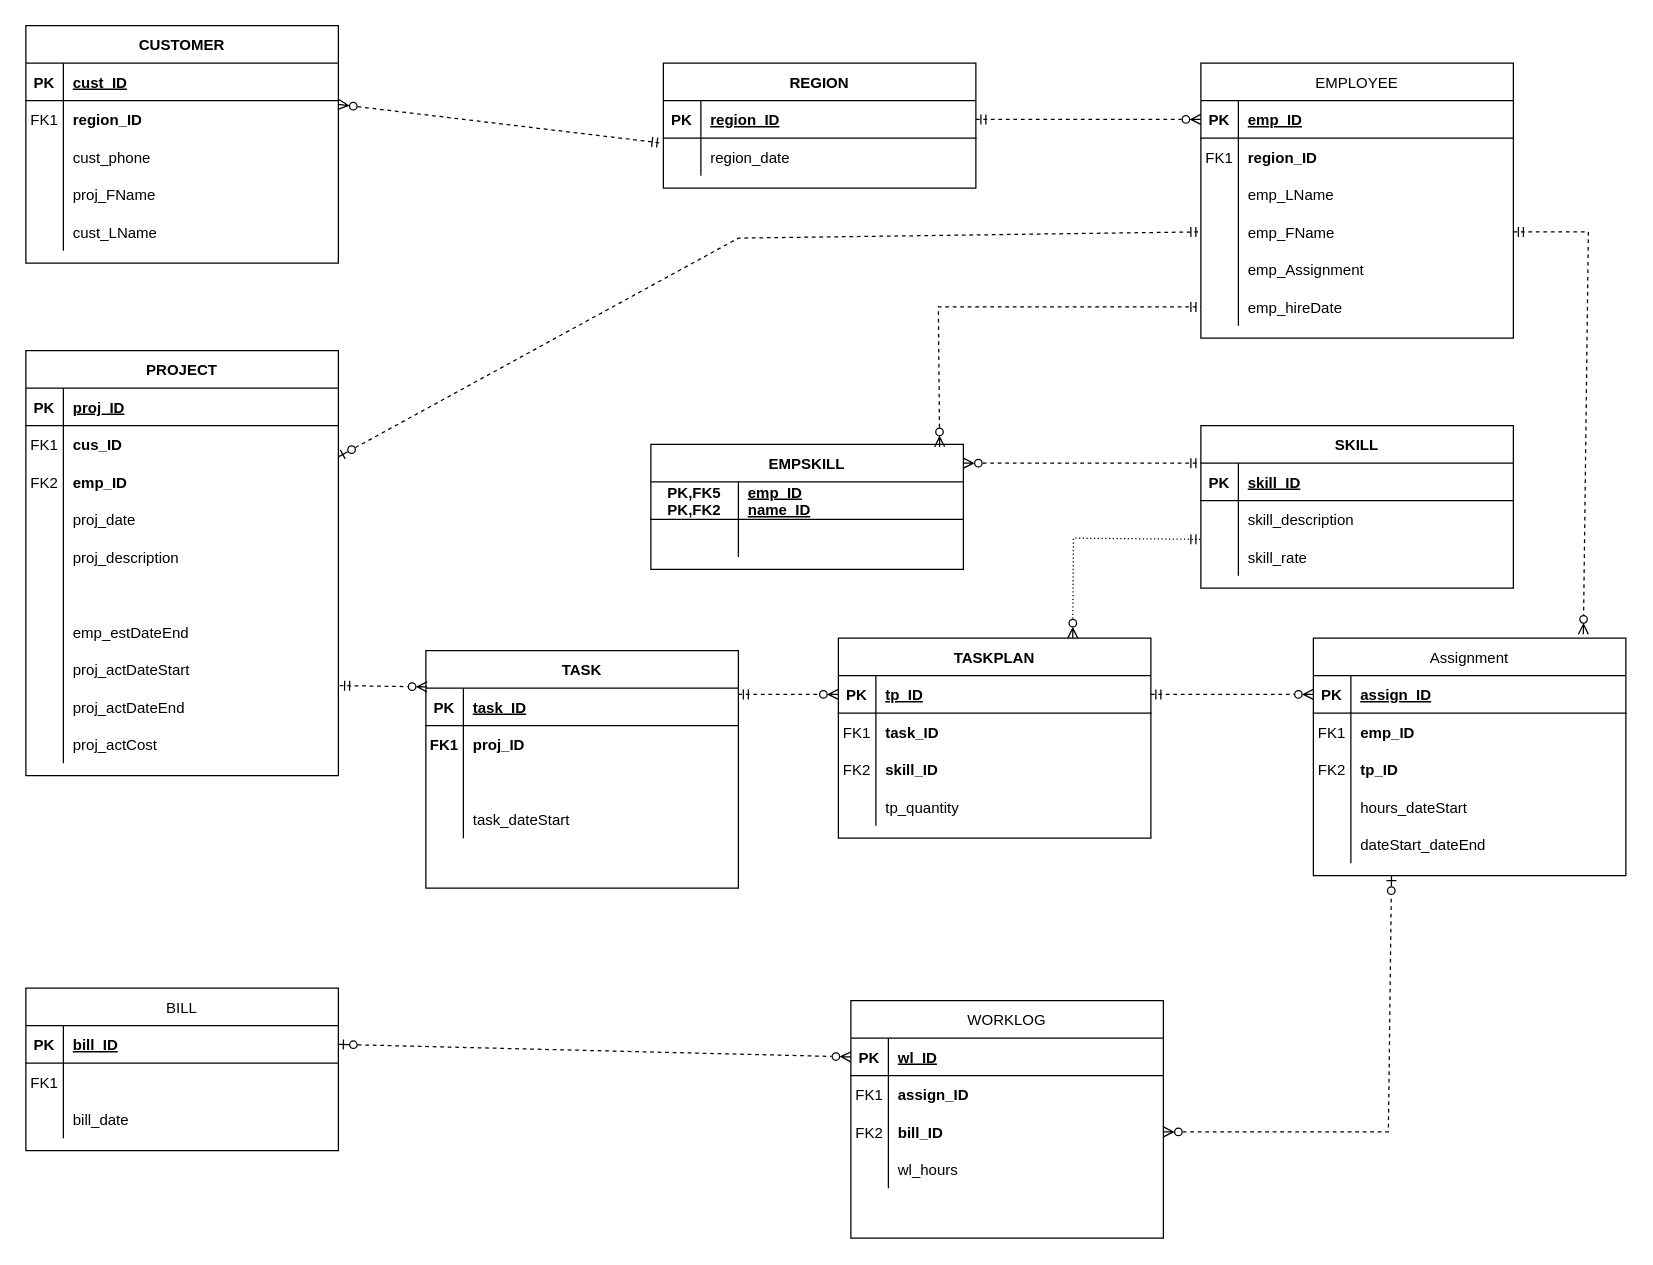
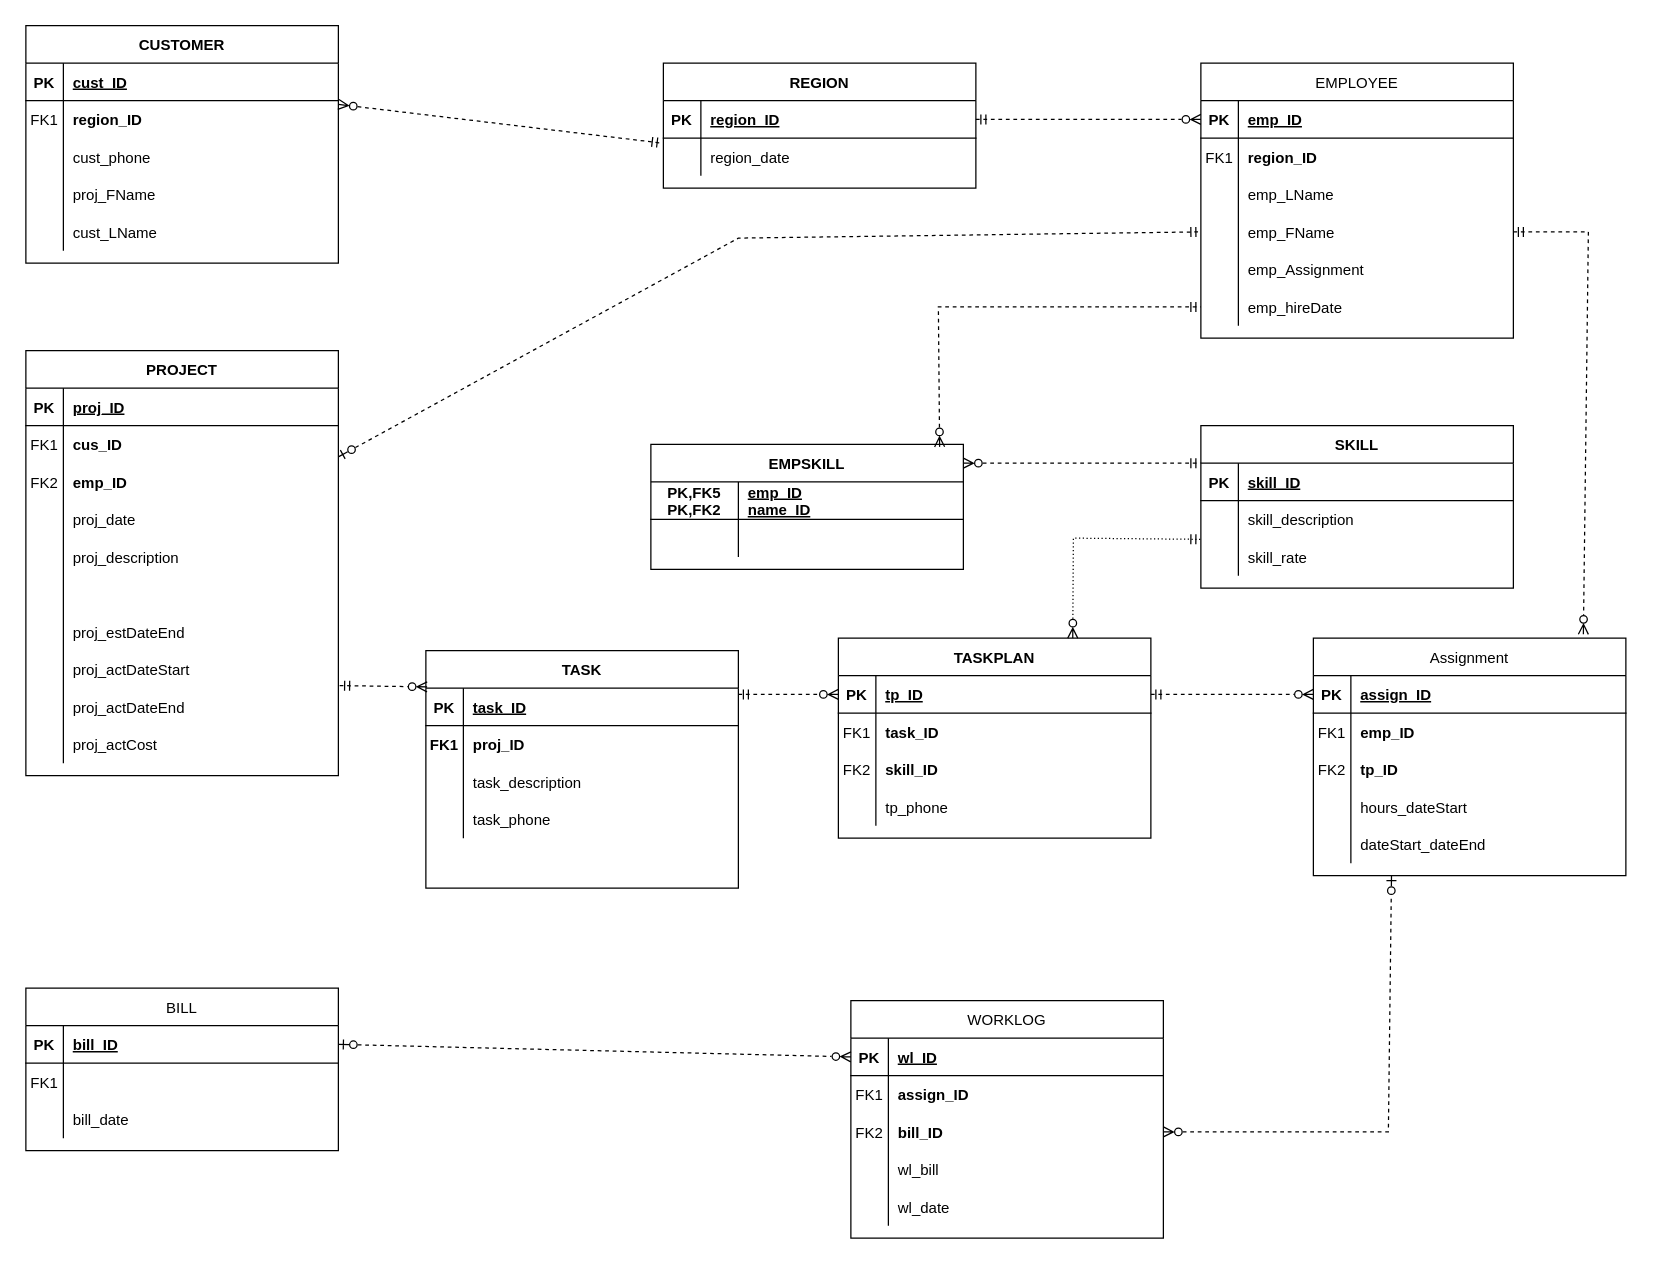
node "emp_estDateEnd": label "emp_estDateEnd" -> "proj_estDateEnd"
node "task_description": added
node "tp_quantity": label "tp_quantity" -> "tp_phone"
node "task_dateStart": label "task_dateStart" -> "task_phone"
node "wl_hours": label "wl_hours" -> "wl_bill"
node "wl_date": added
